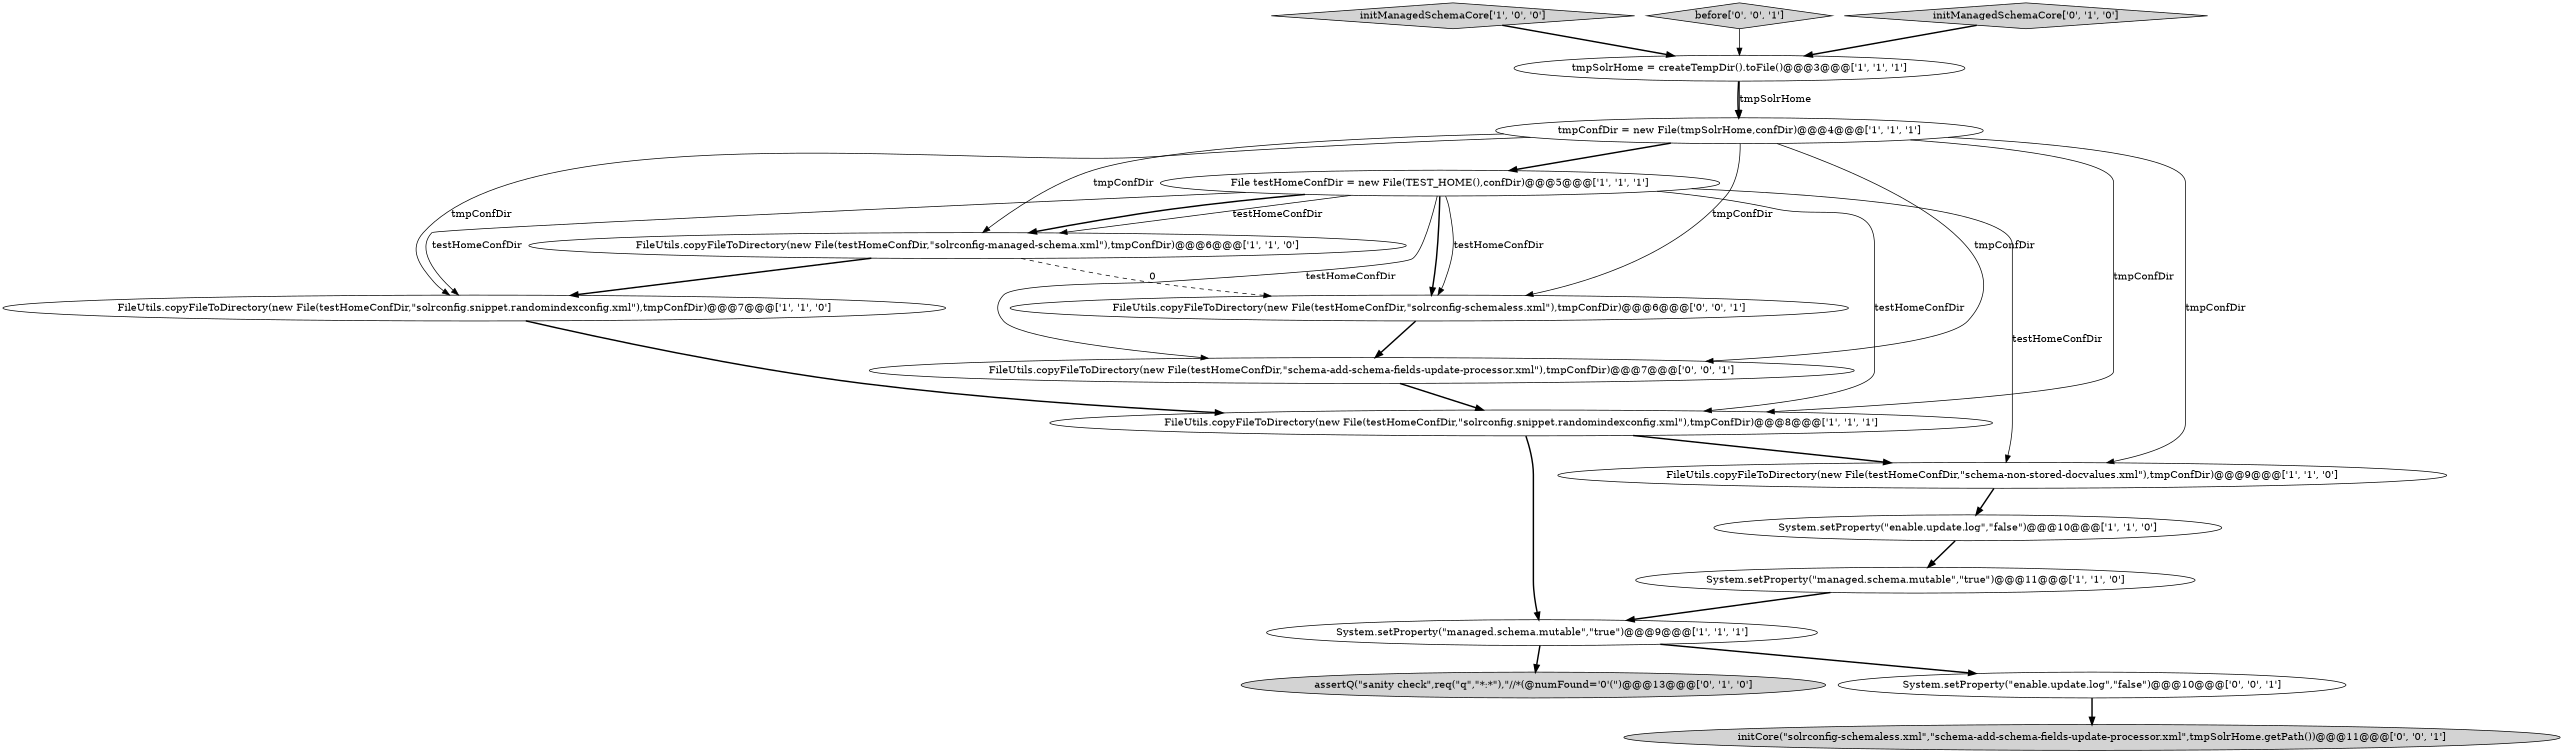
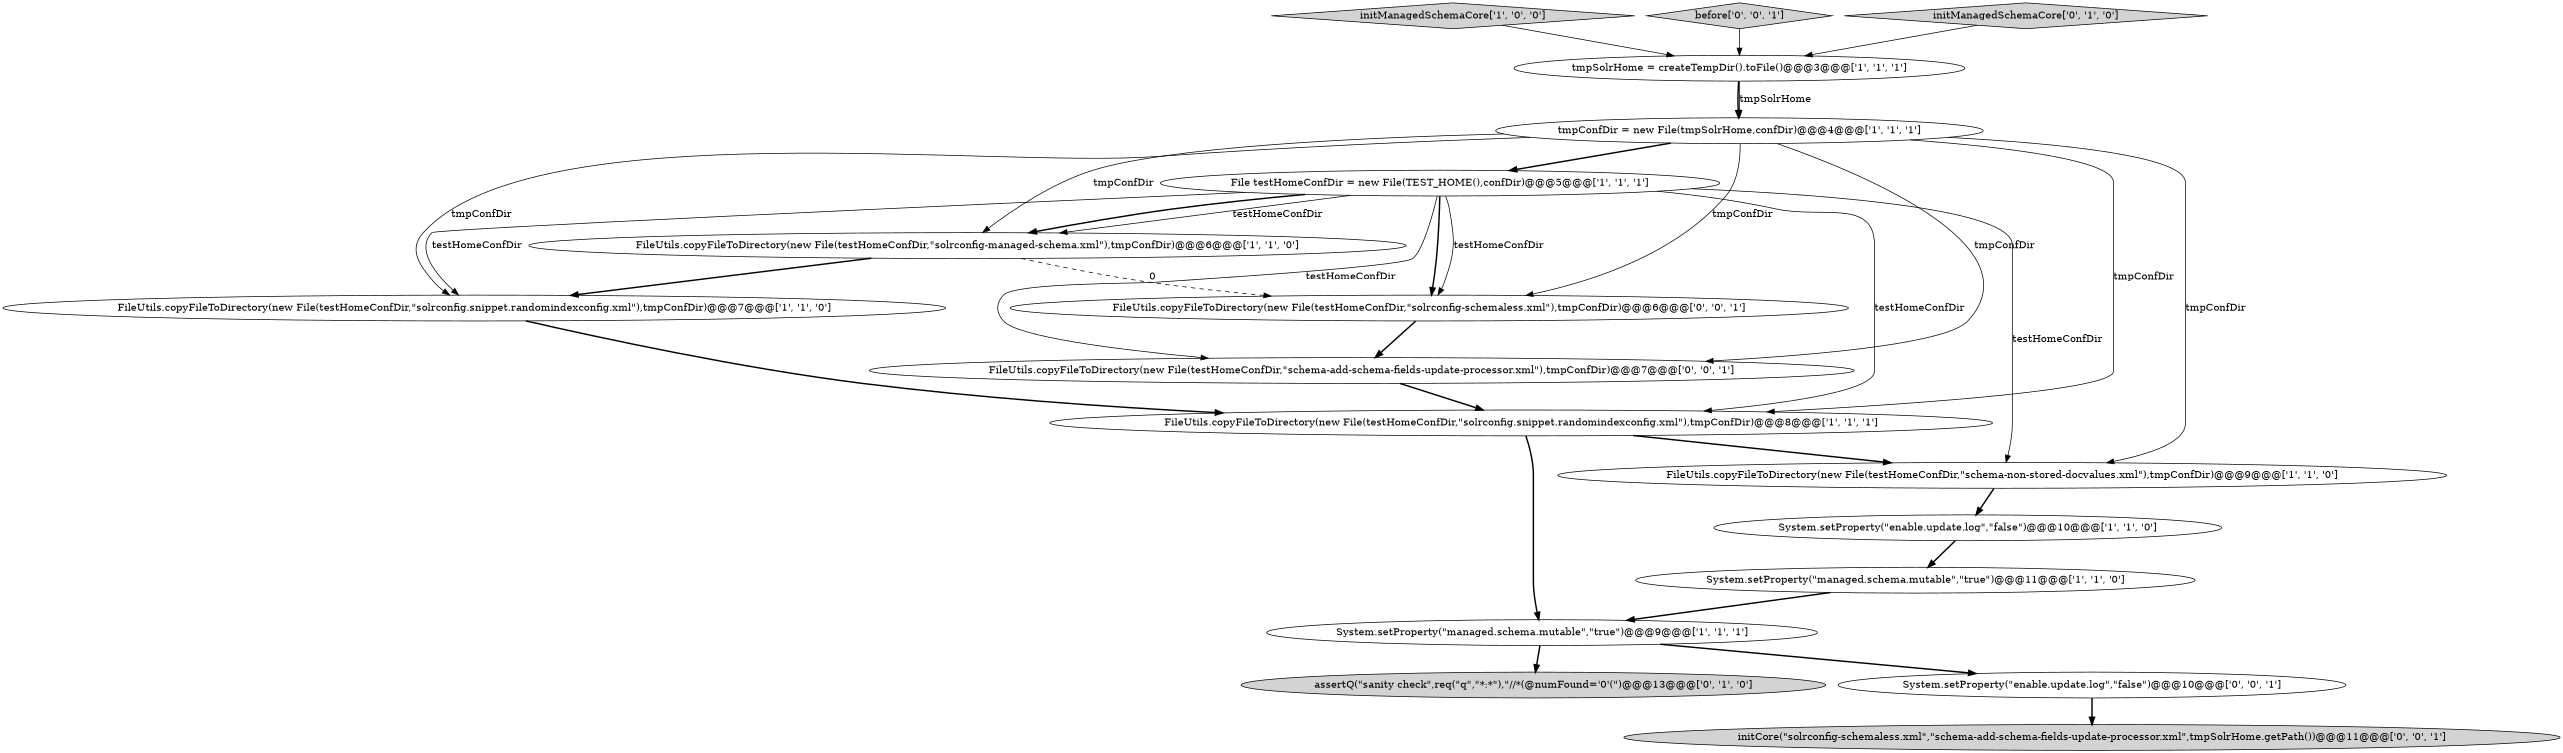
edge "initManagedSchemaCore['1', '0', '0']" -> "tmpSolrHome = createTempDir().toFile()@@@3@@@['1', '1', '1']": style bold -> solid
edge "initManagedSchemaCore['0', '1', '0']" -> "tmpSolrHome = createTempDir().toFile()@@@3@@@['1', '1', '1']": style bold -> solid
